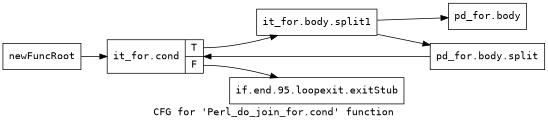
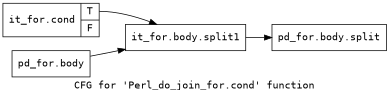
edge "it_for.body.split1" -> "pd_for.body": reversed
node "newFuncRoot": removed
edge "pd_for.body.split" -> "it_for.cond": removed
node "if.end.95.loopexit.exitStub": removed
